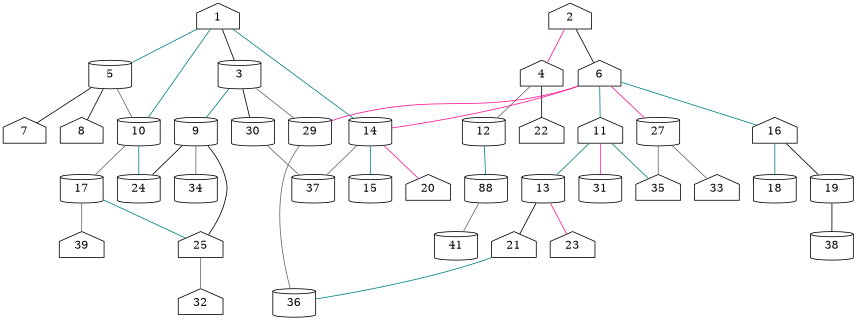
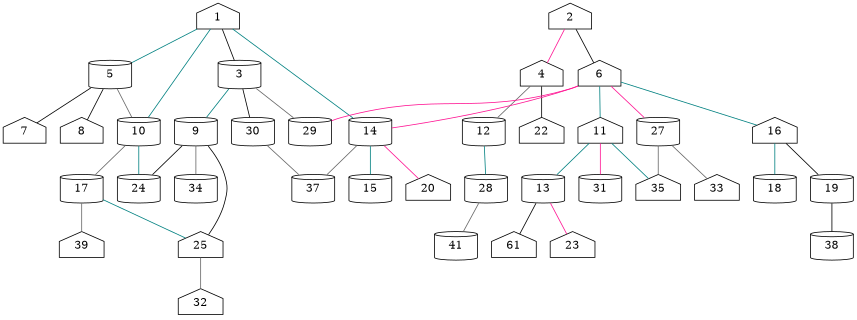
node "88": label "88" -> "28"
node "21": label "21" -> "61"
node "36": removed
